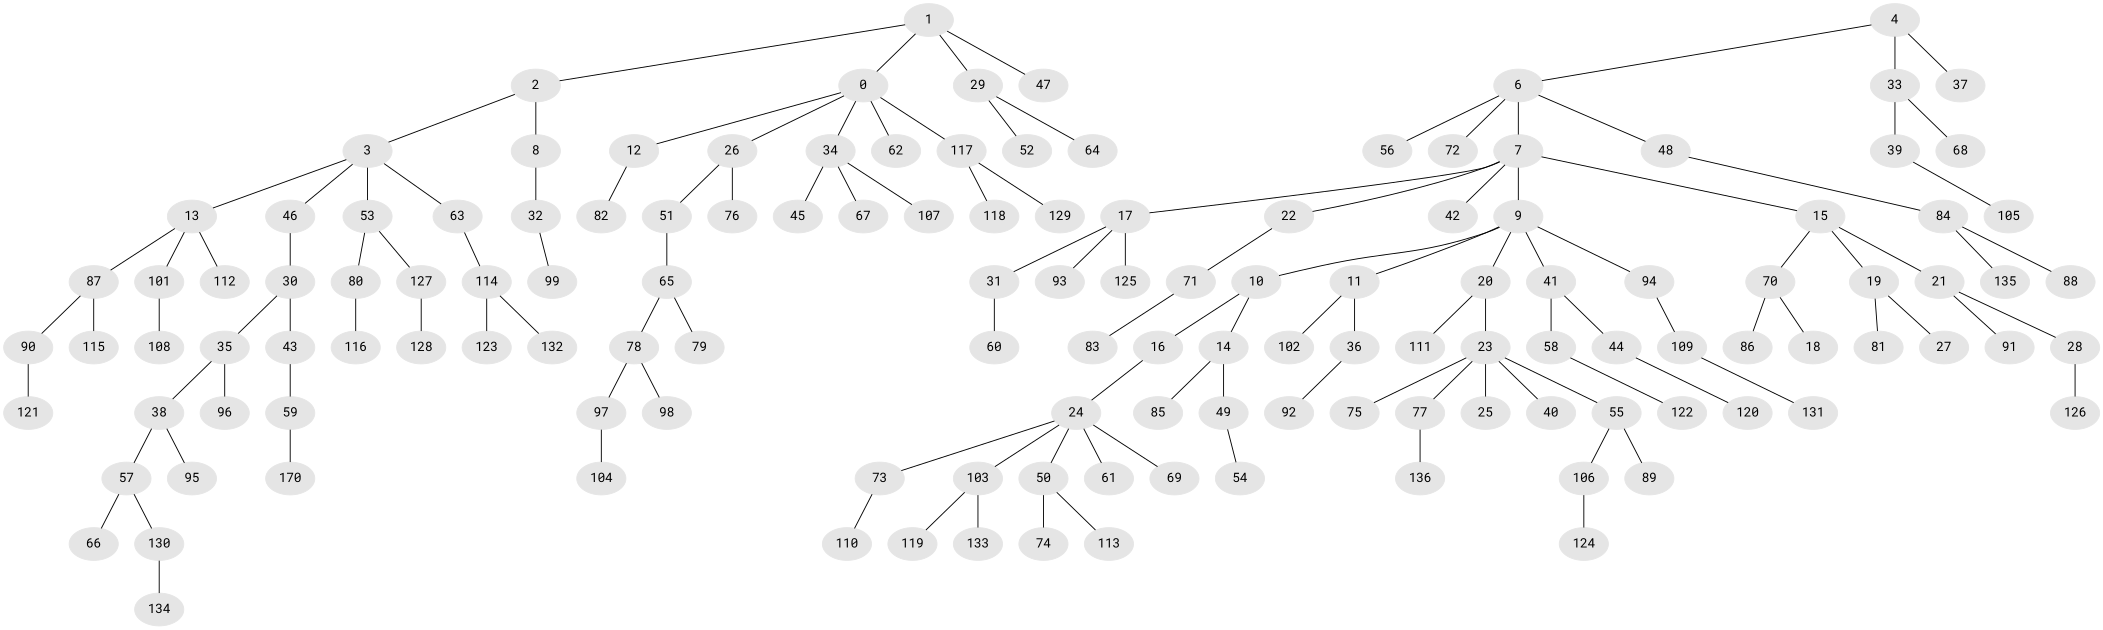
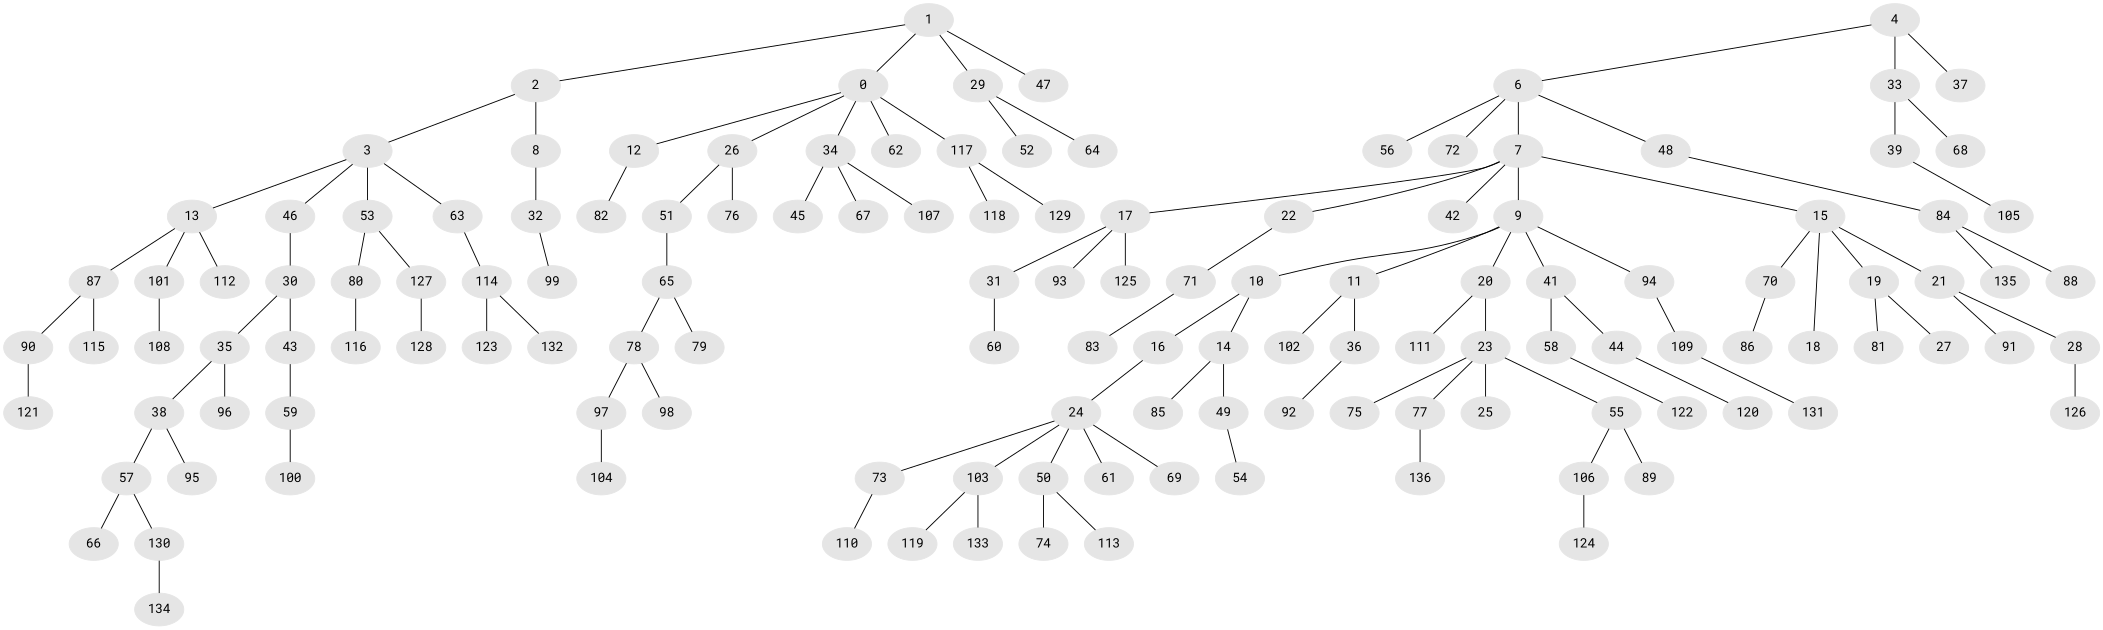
edge "70" -- "18": now "15" -- "18"
node "40": removed
node "170": label "170" -> "100"
